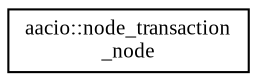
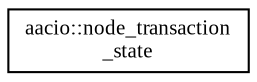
node "aacio::node_transaction _node": label "aacio::node_transaction _node" -> "aacio::node_transaction _state"
